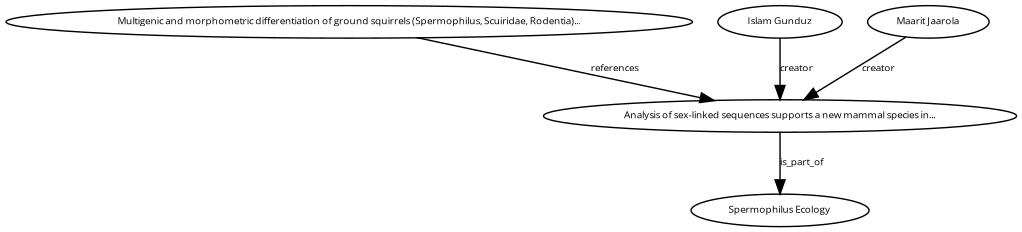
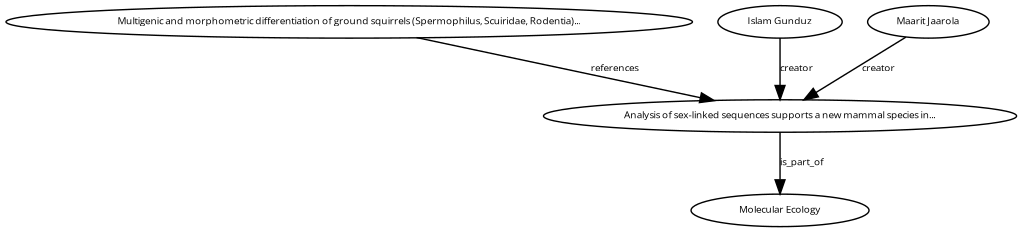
node "Spermophilus Ecology": label "Spermophilus Ecology" -> "Molecular Ecology"
